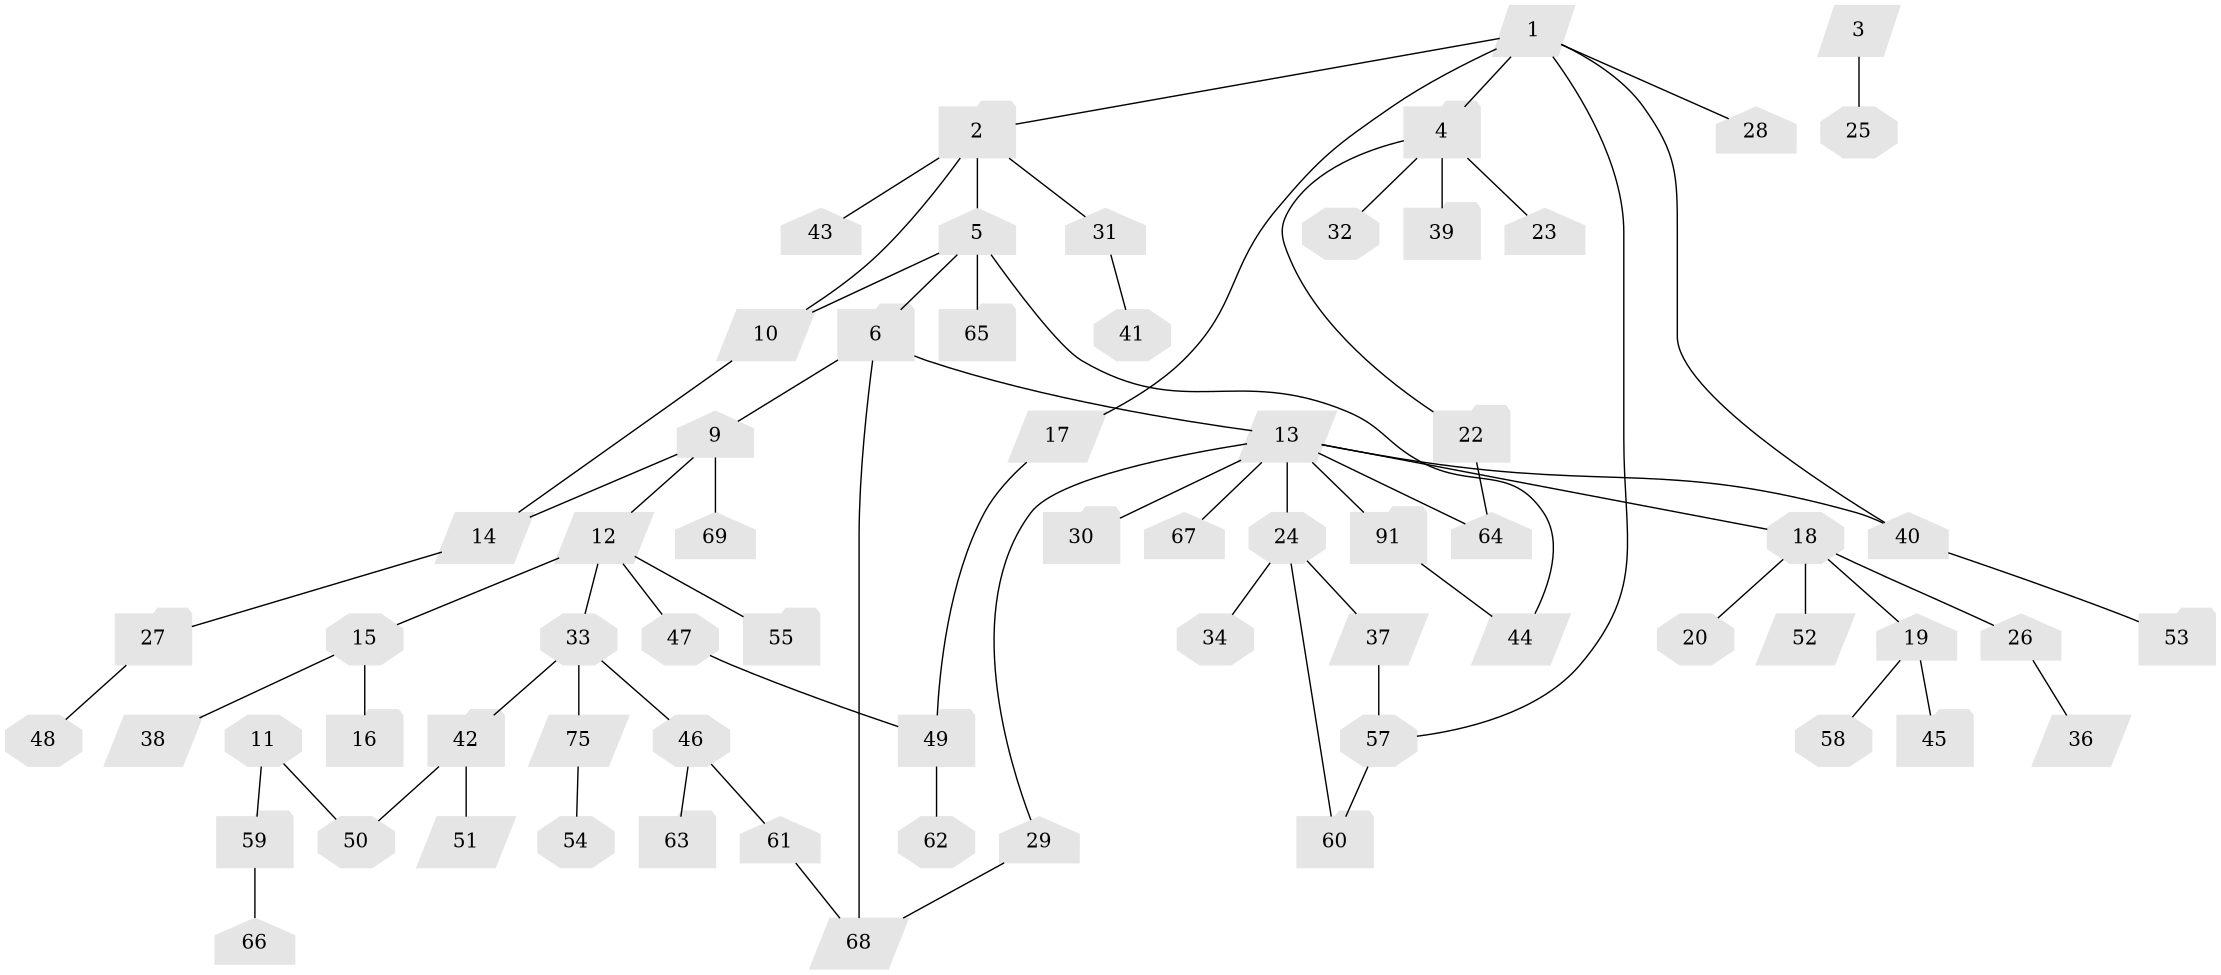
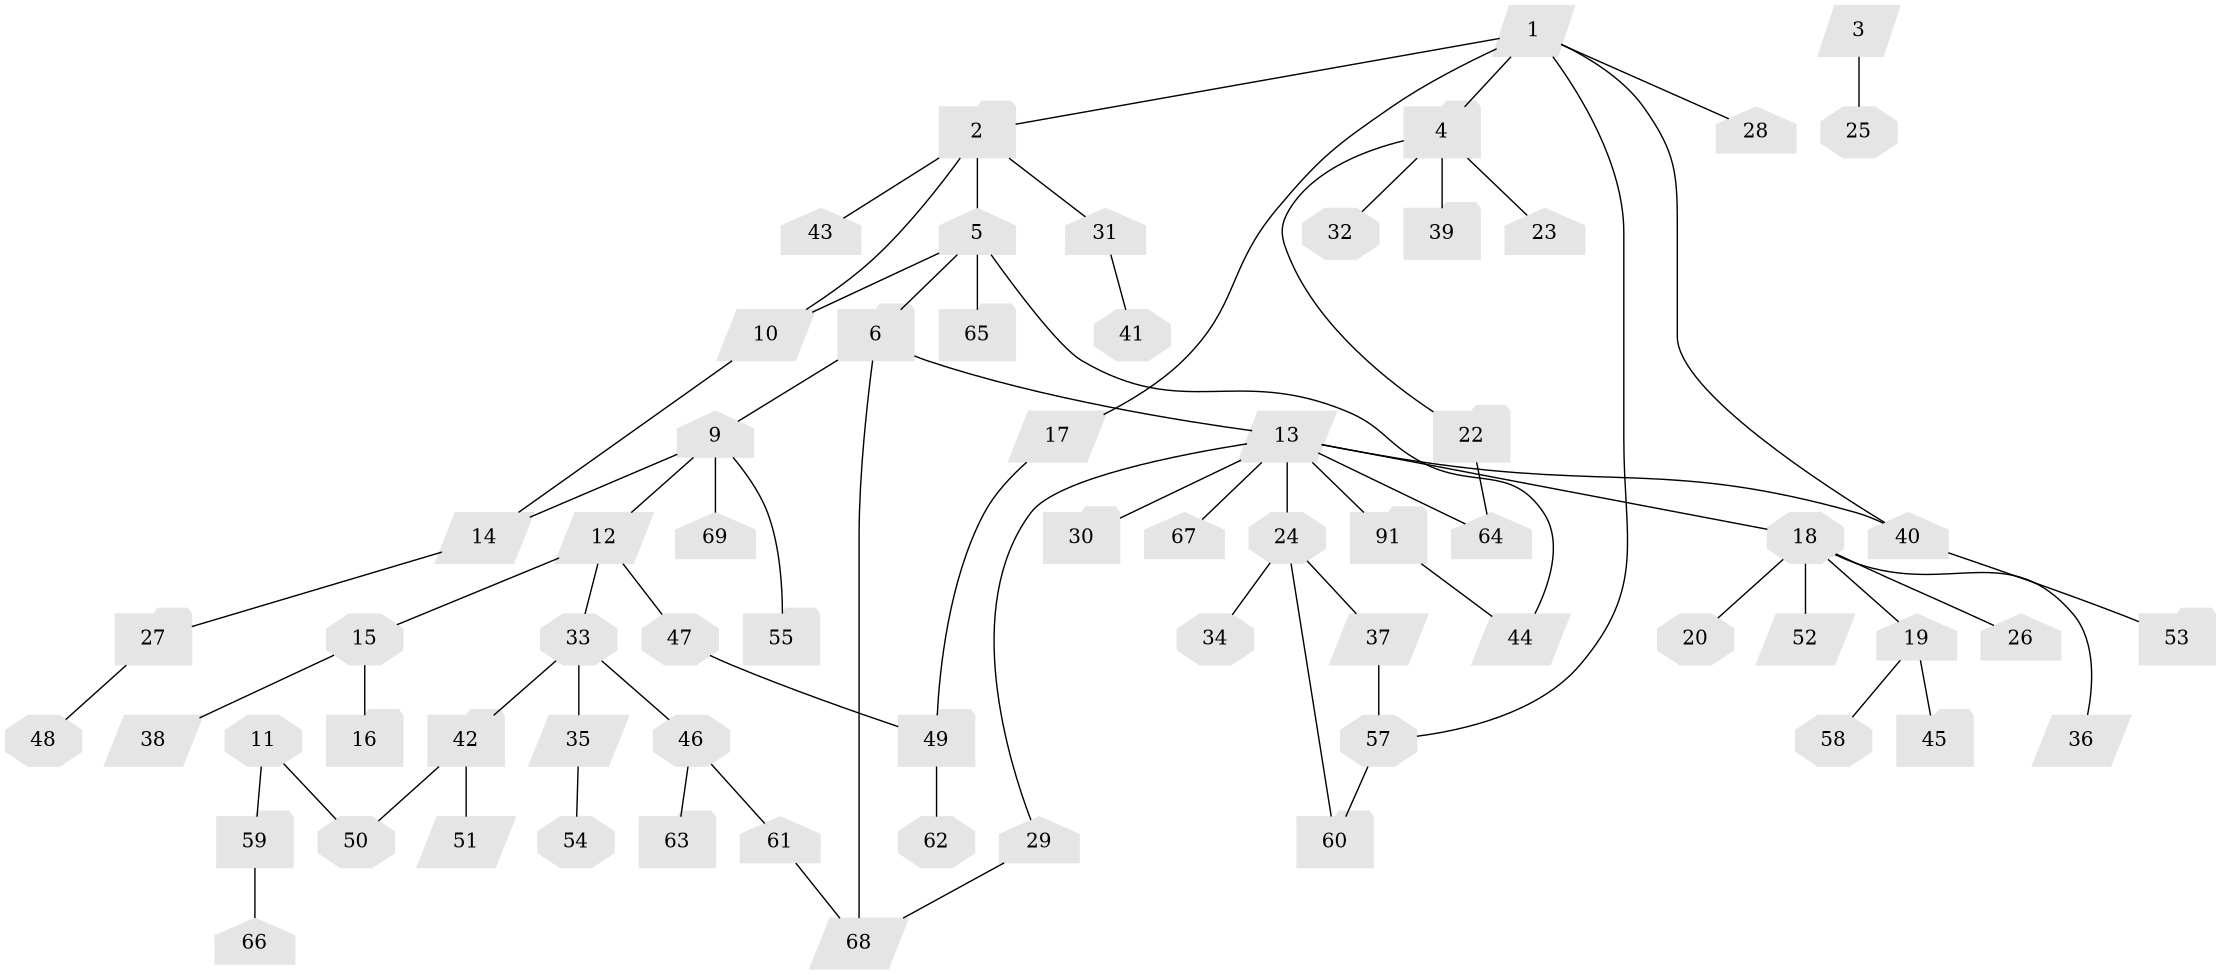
edge "12" -- "55": now "9" -- "55"
edge "26" -- "36": now "18" -- "36"
node "75": label "75" -> "35"
